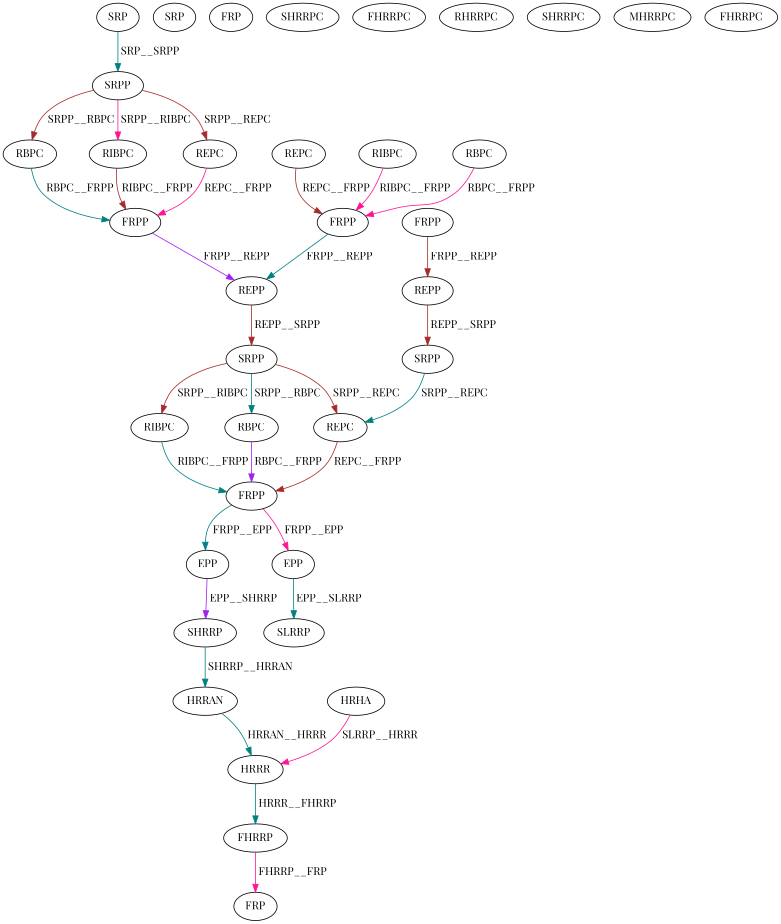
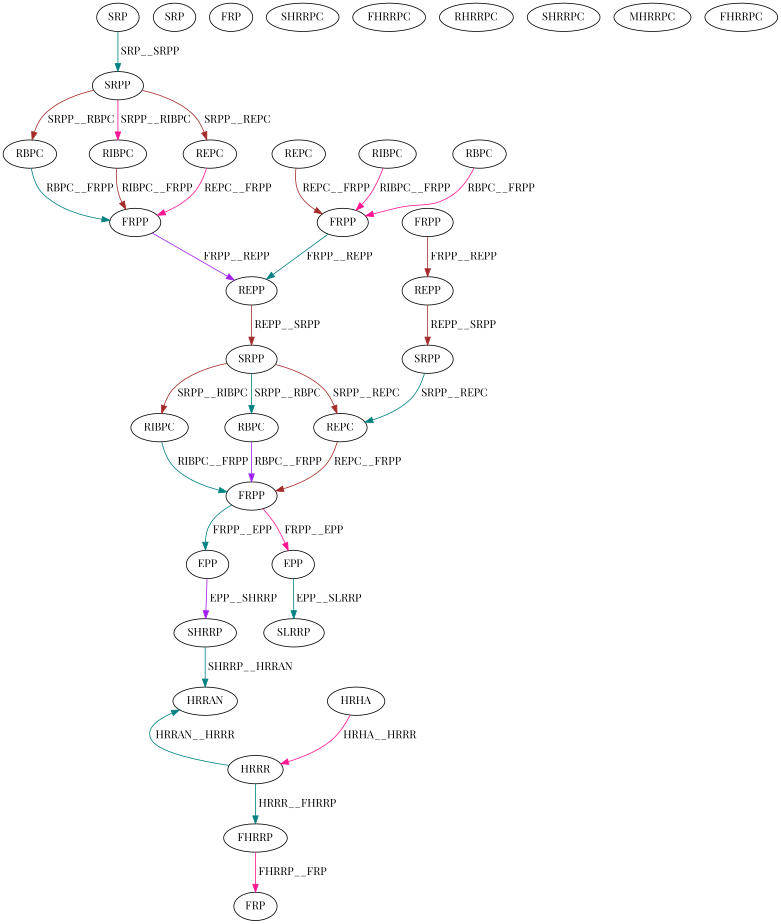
edge "HRRAN" -> "HRRR": reversed
edge "HRHA" -> "HRRR": label " SLRRP__HRRR" -> " HRHA__HRRR"
